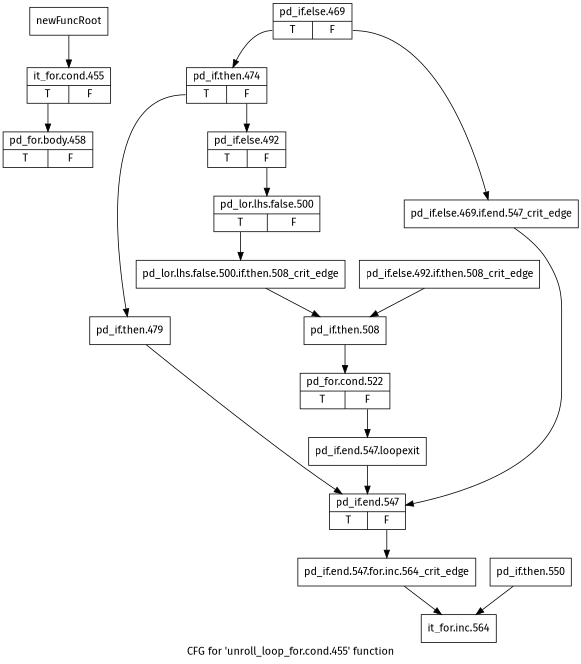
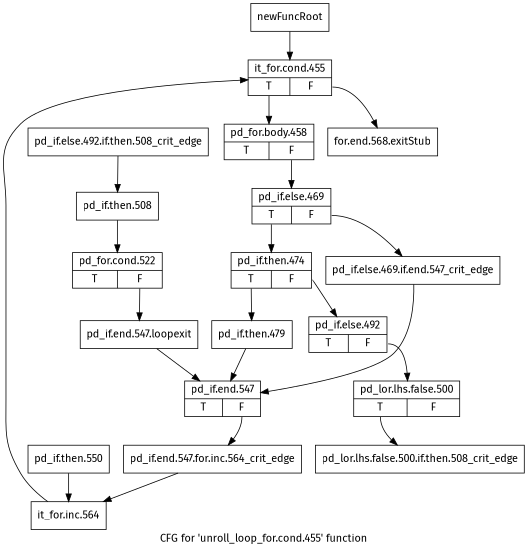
node "for.end.568.exitStub": added
edge "pd_for.body.458" -> "pd_if.else.469": added
edge "it_for.inc.564" -> "it_for.cond.455": added
edge "pd_lor.lhs.false.500.if.then.508_crit_edge" -> "pd_if.then.508": removed
